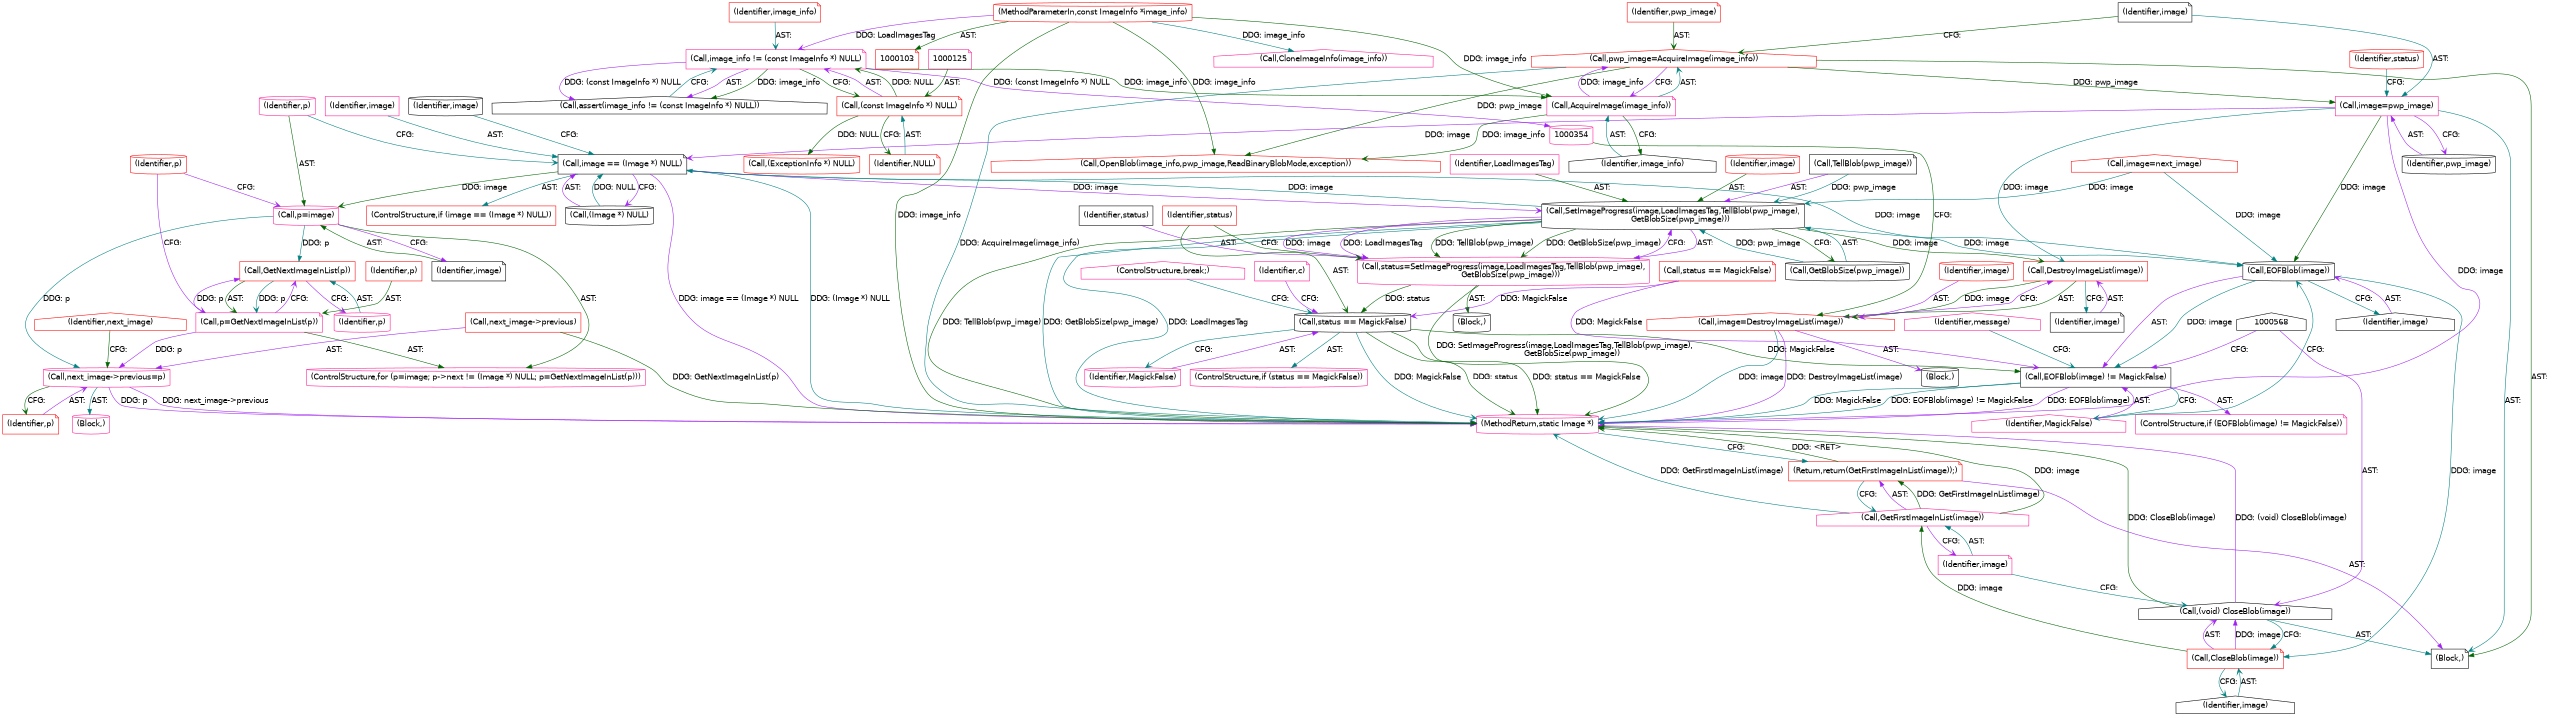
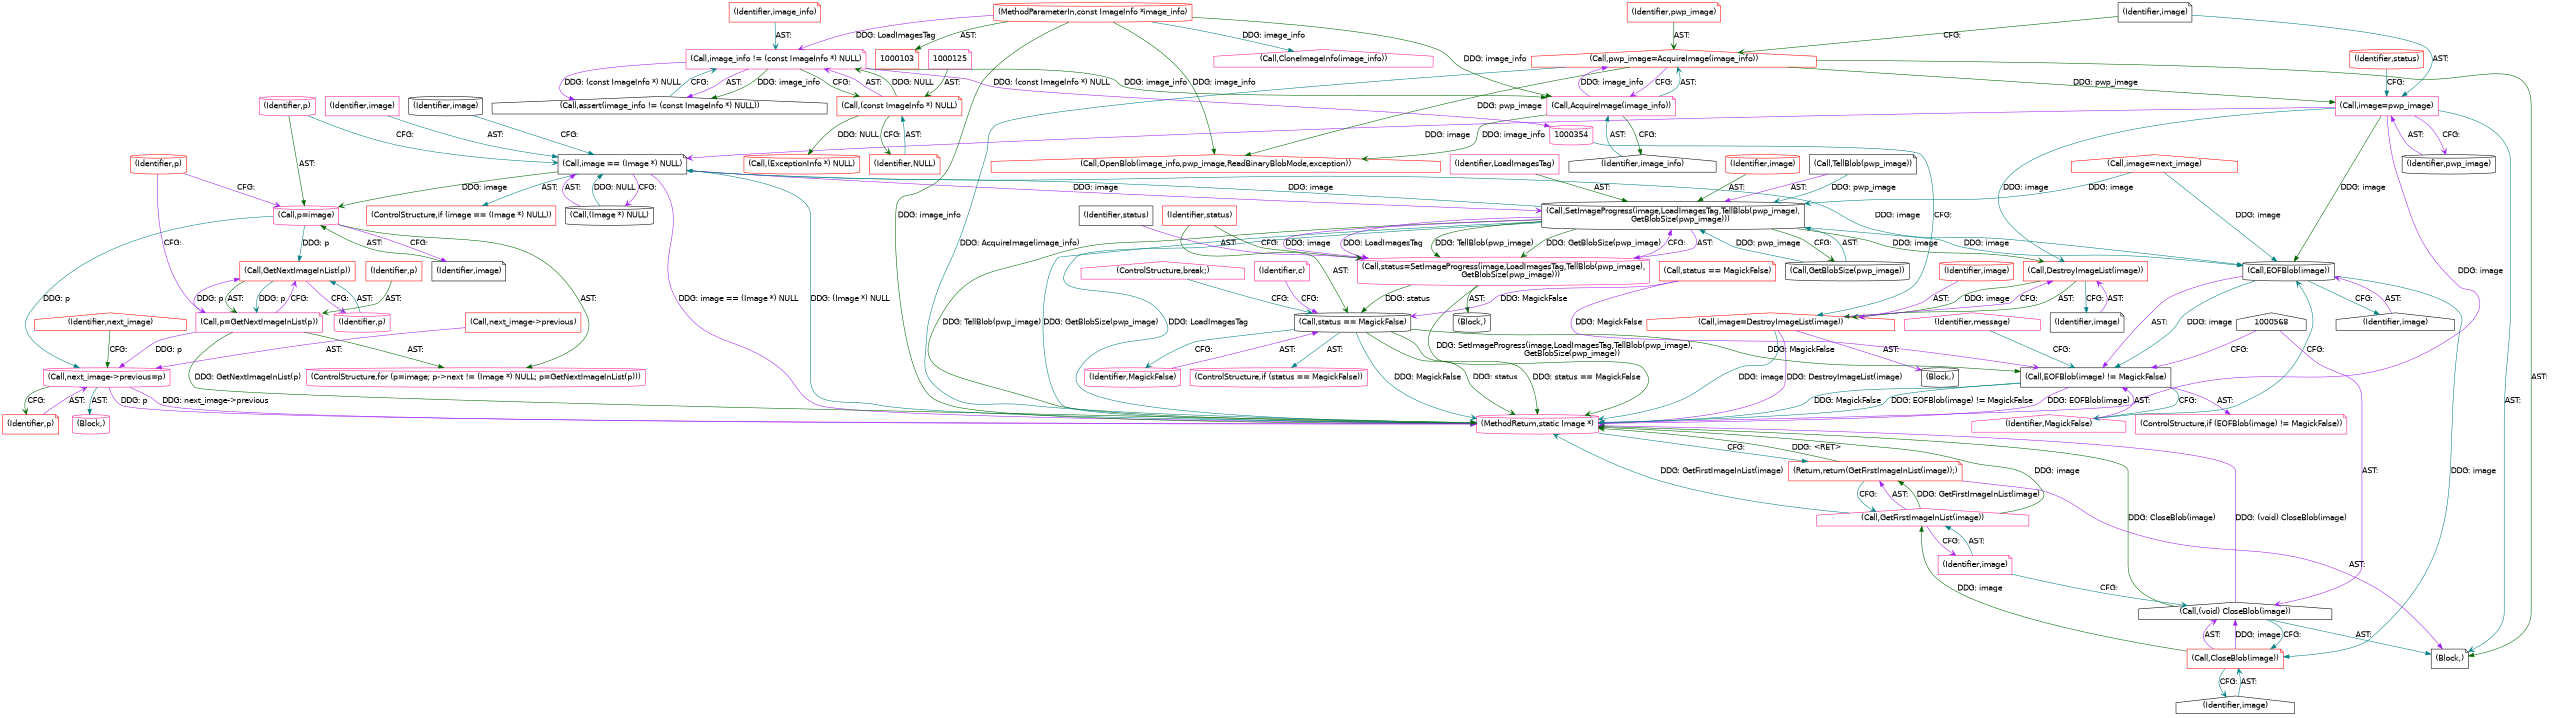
edge "1000354" -> "(Call,image=DestroyImageList(image))": color darkgreen -> teal
edge "(Call,next_image->previous)" -> "(MethodReturn,static Image *)": now "(Call,p=GetNextImageInList(p))" -> "(MethodReturn,static Image *)"
